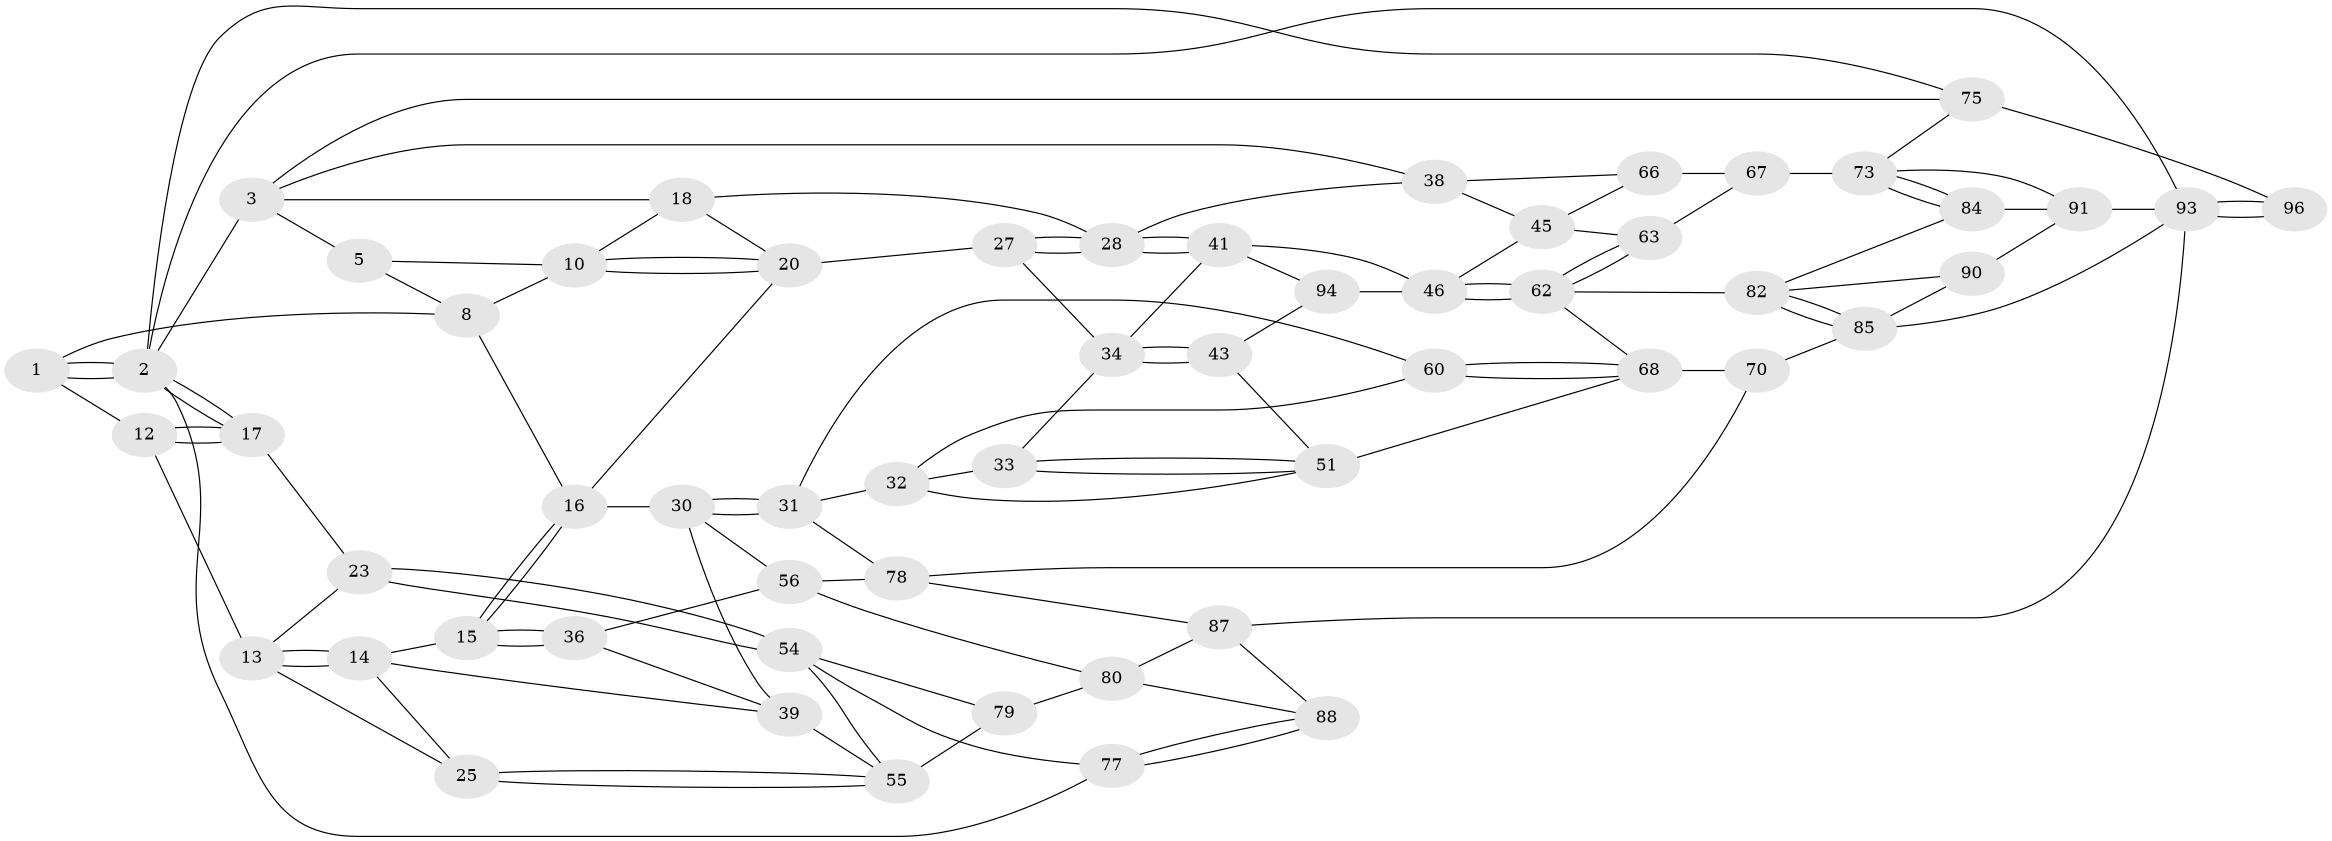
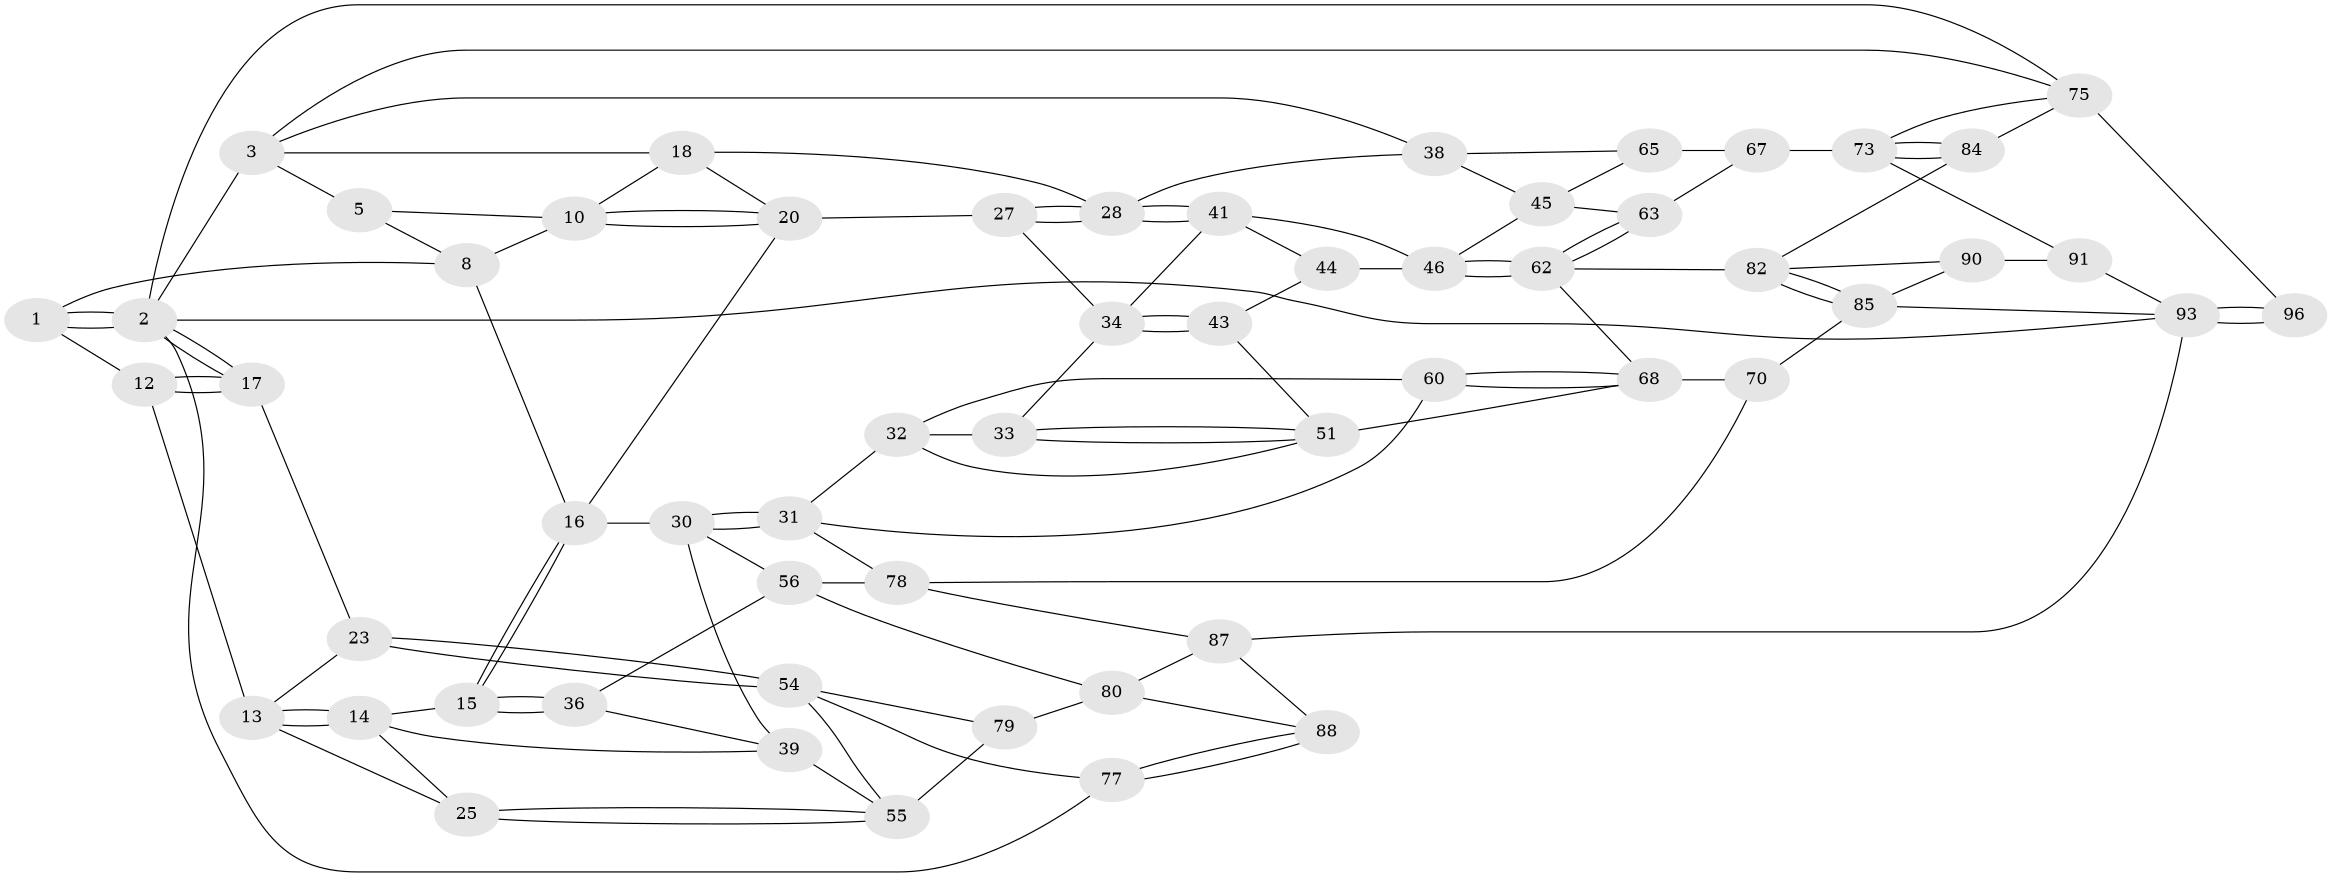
node "66": label "66" -> "65"
edge "84" -- "91": now "84" -- "75"
node "94": label "94" -> "44"
